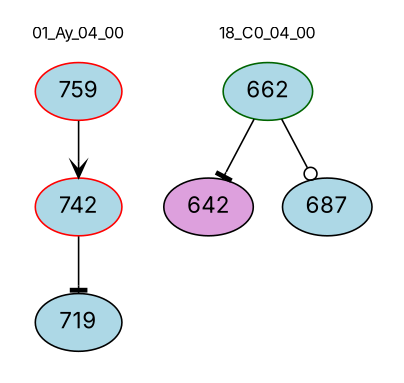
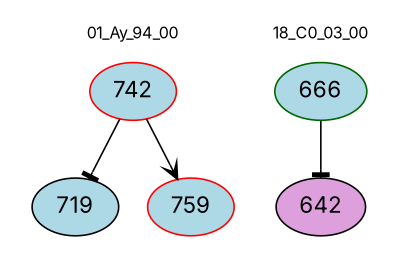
cluster "01_Ay_04_00": label "01_Ay_04_00" -> "01_Ay_94_00"
cluster "18_C0_04_00": label "18_C0_04_00" -> "18_C0_03_00"
node "662": label "662" -> "666"
edge "759" -> "742": reversed
node "687": removed
